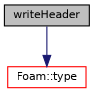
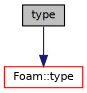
node "writeHeader": label "writeHeader" -> "type"
